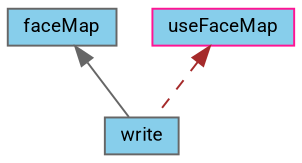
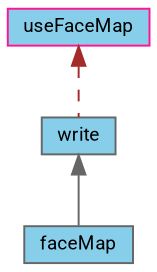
edge "write" -> "faceMap": reversed
